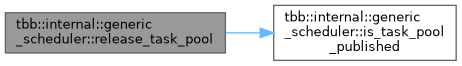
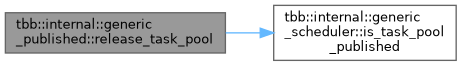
node "tbb::internal::generic _scheduler::release_task_pool": label "tbb::internal::generic _scheduler::release_task_pool" -> "tbb::internal::generic _published::release_task_pool"
